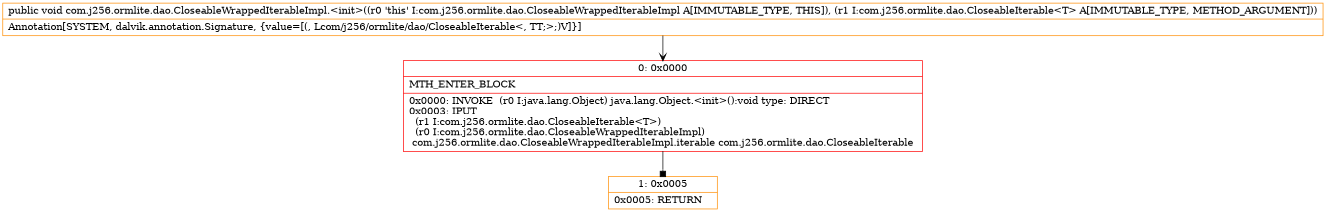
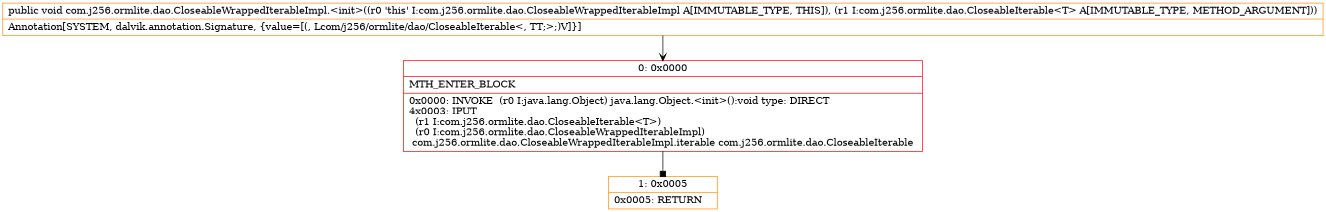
node "0: 0x0000": text "0x0003: IPUT" -> "4x0003: IPUT"
